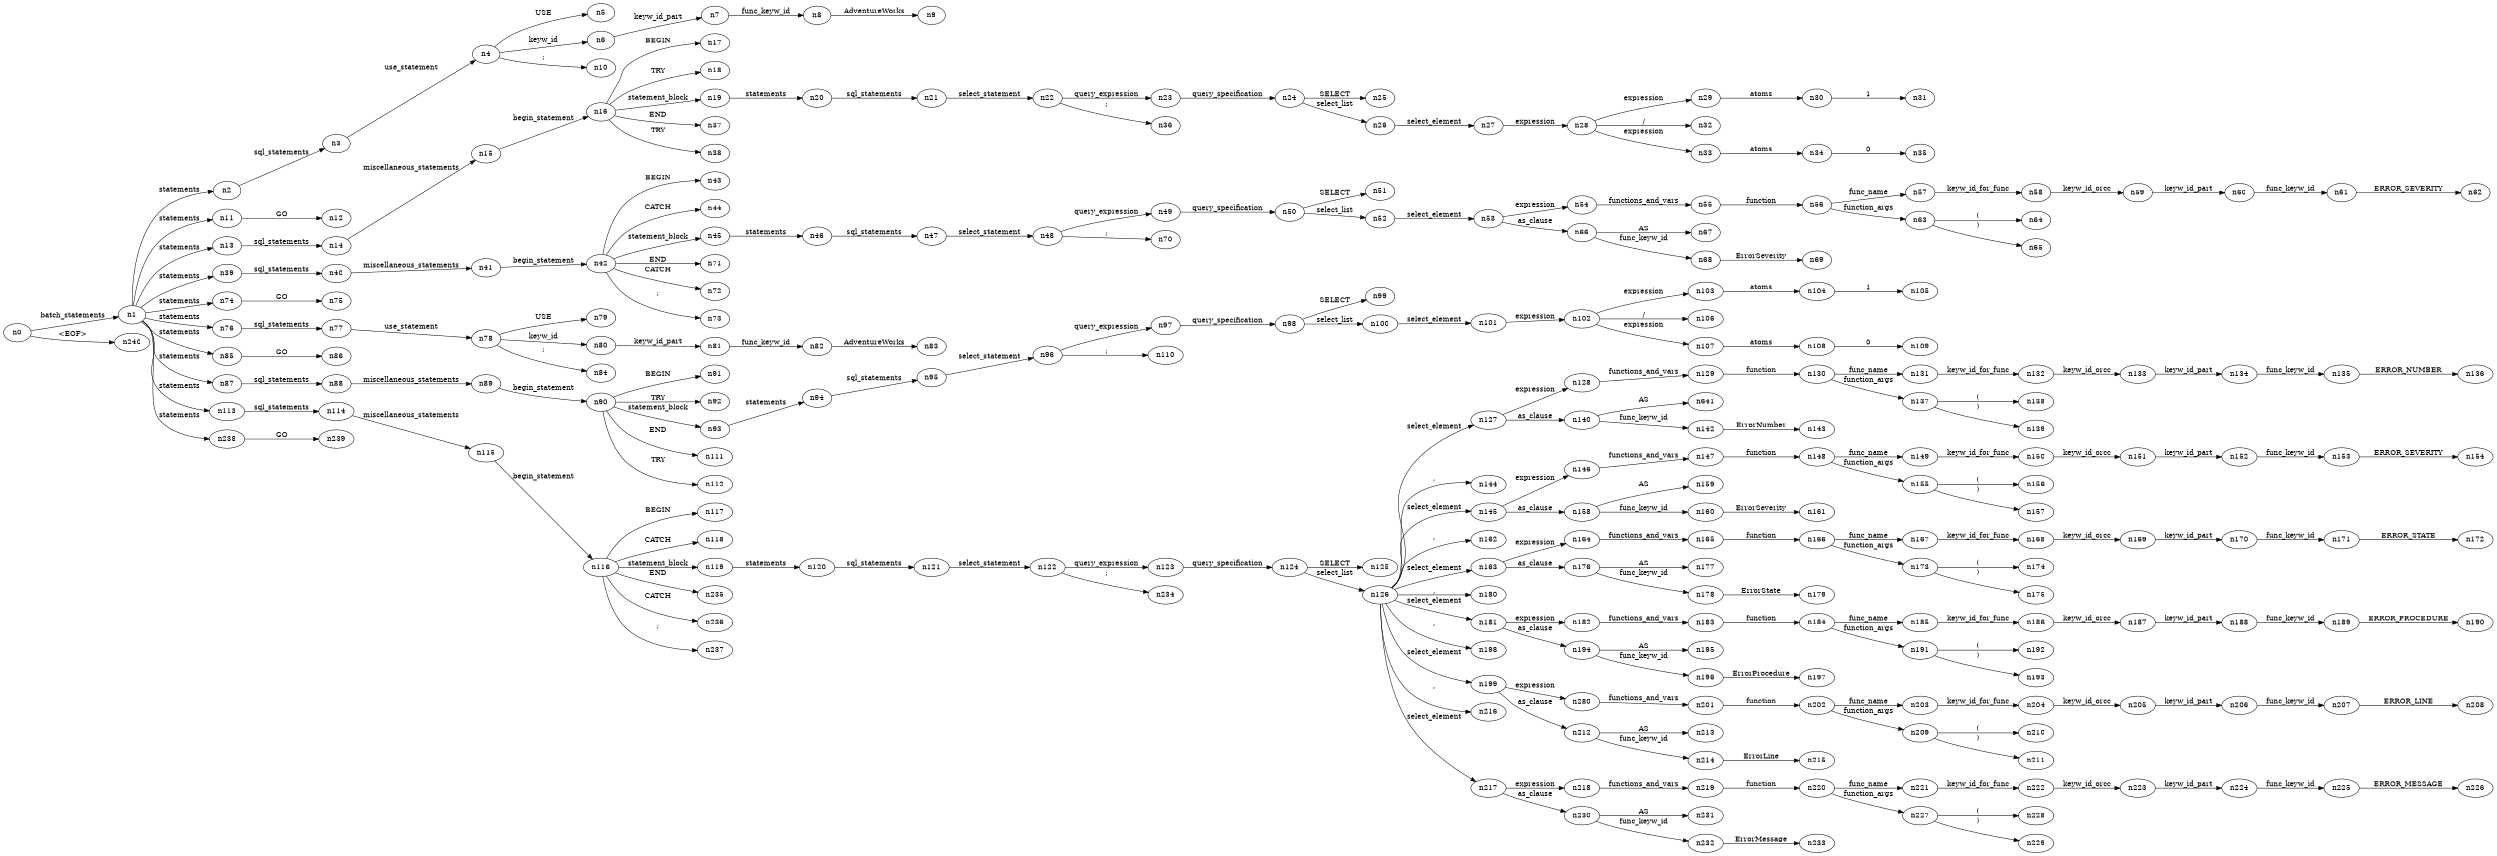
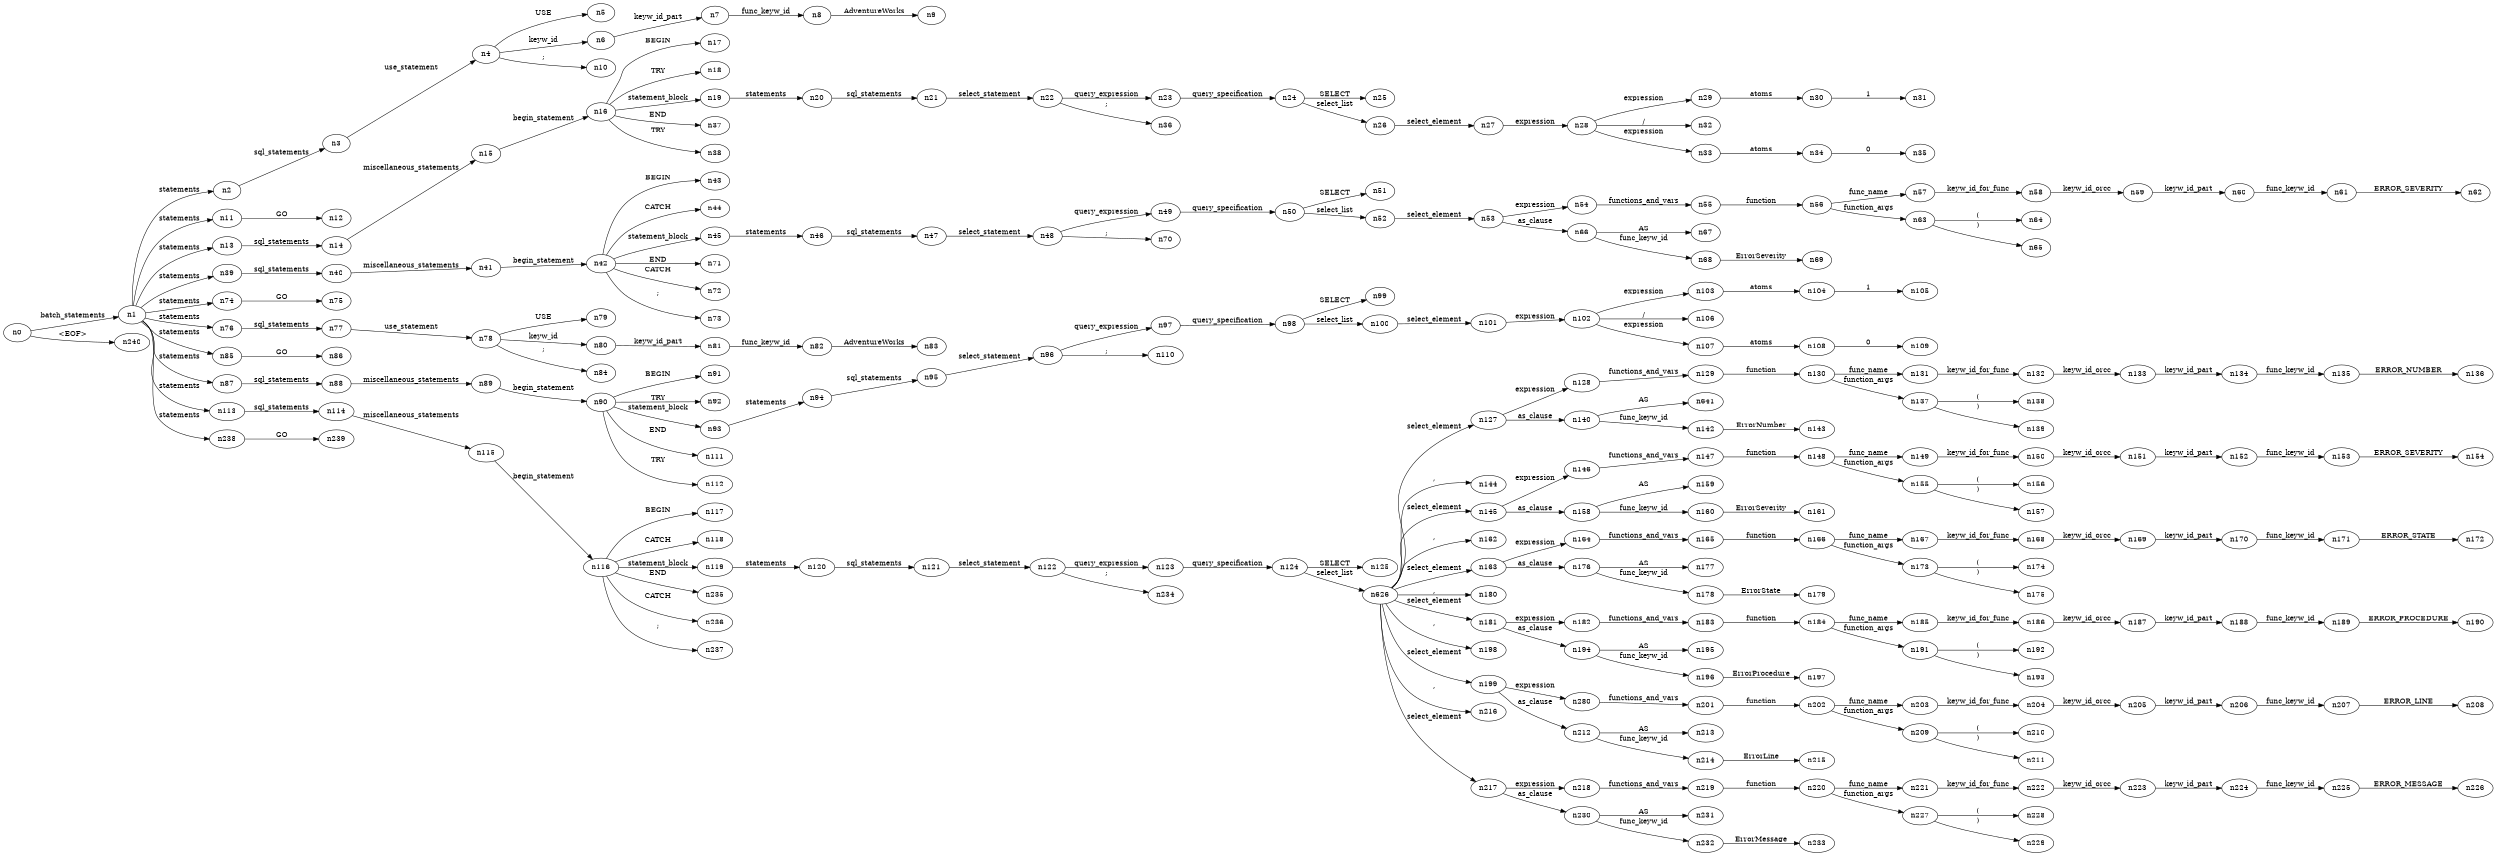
node "n126": label "n126" -> "n626"
